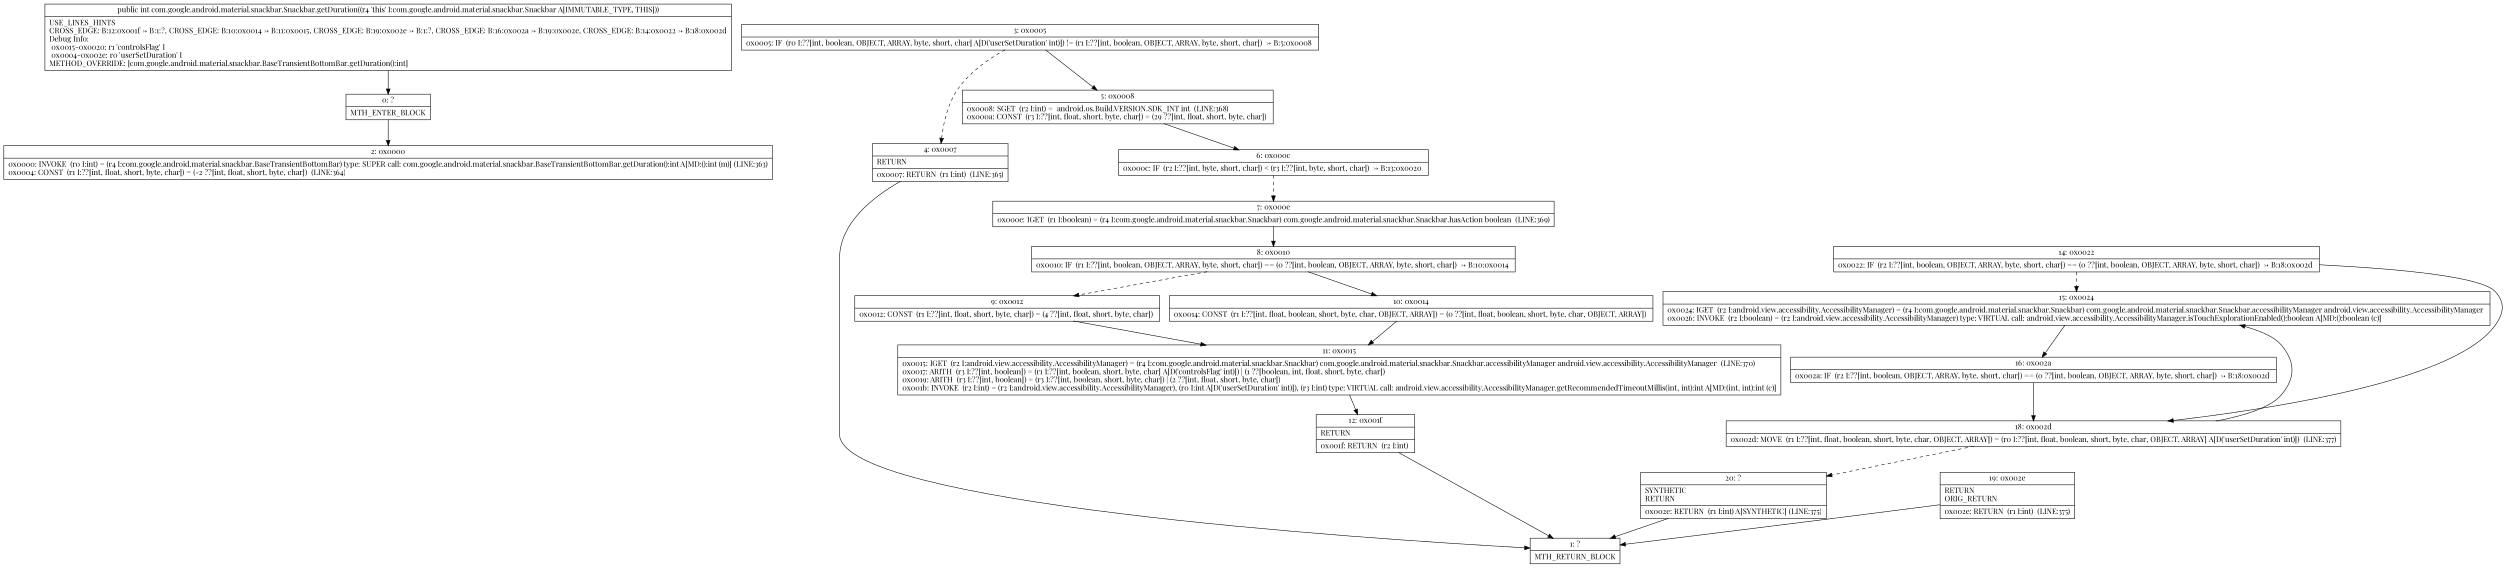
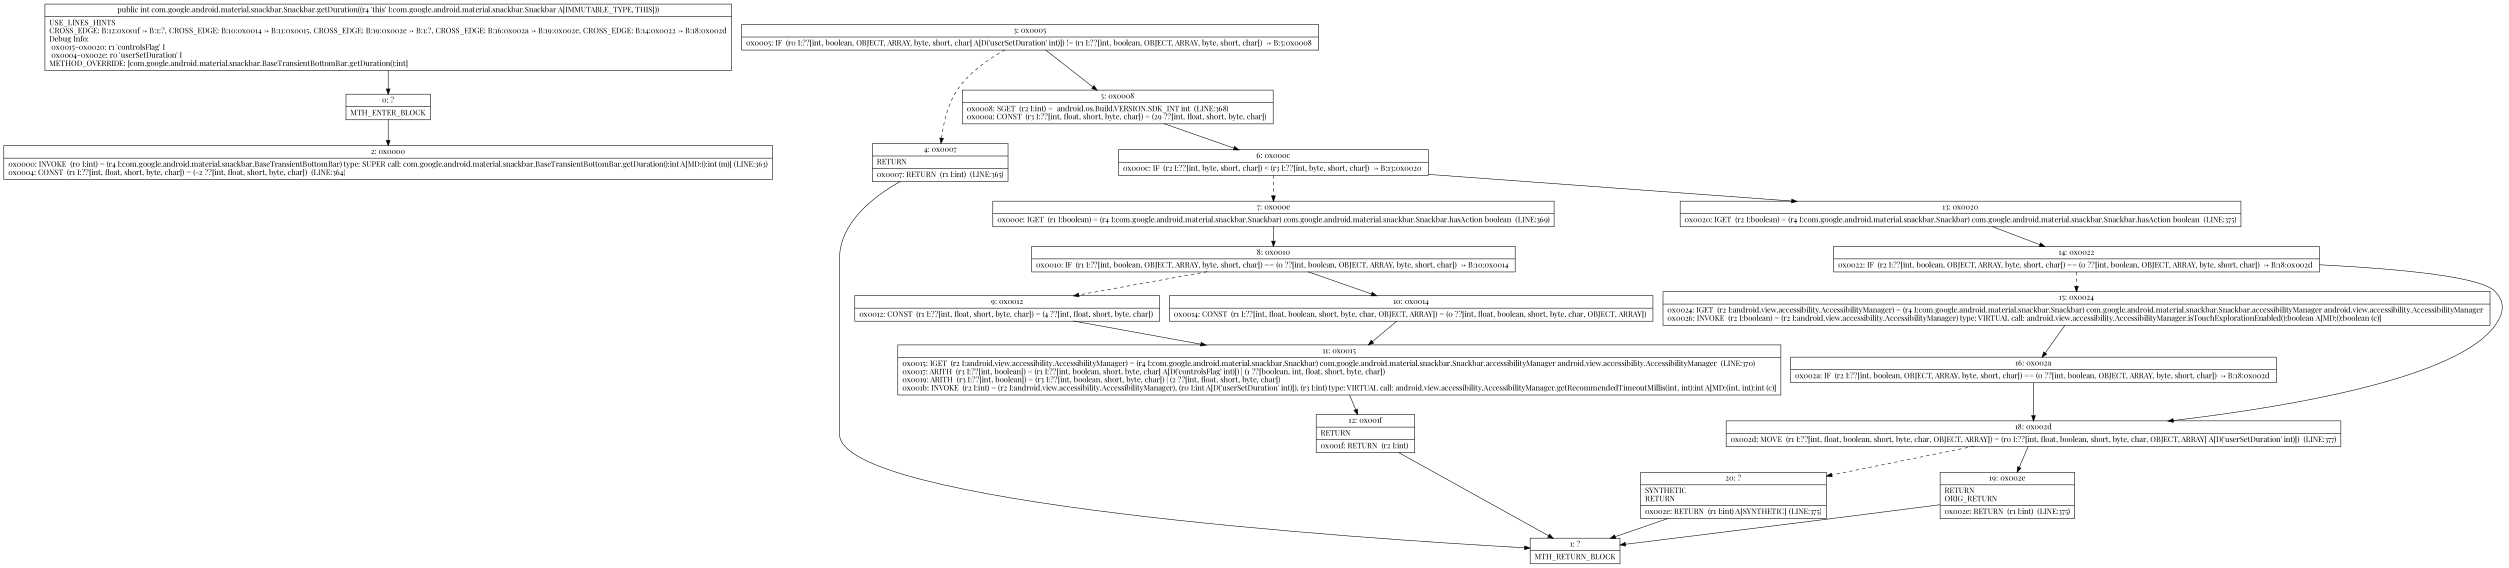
node "13: 0x0020": added
edge "18: 0x002d" -> "15: 0x0024": now "18: 0x002d" -> "19: 0x002e"
